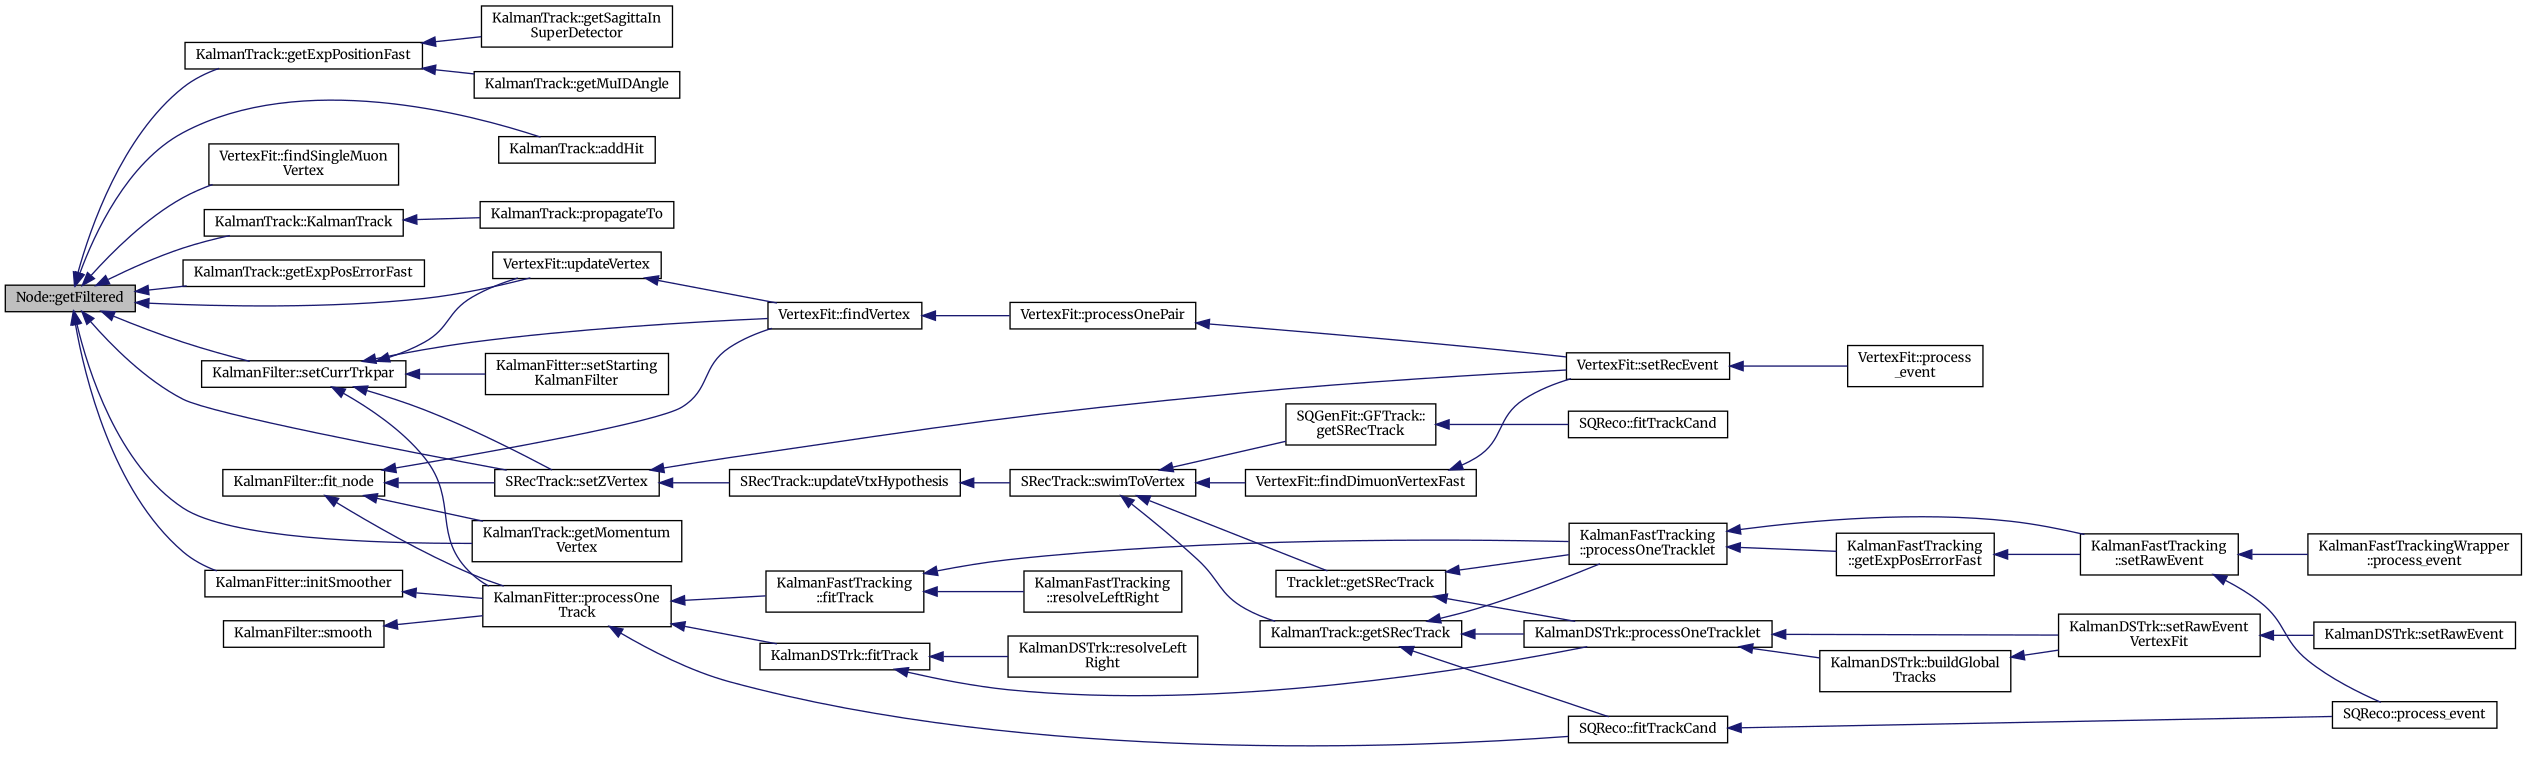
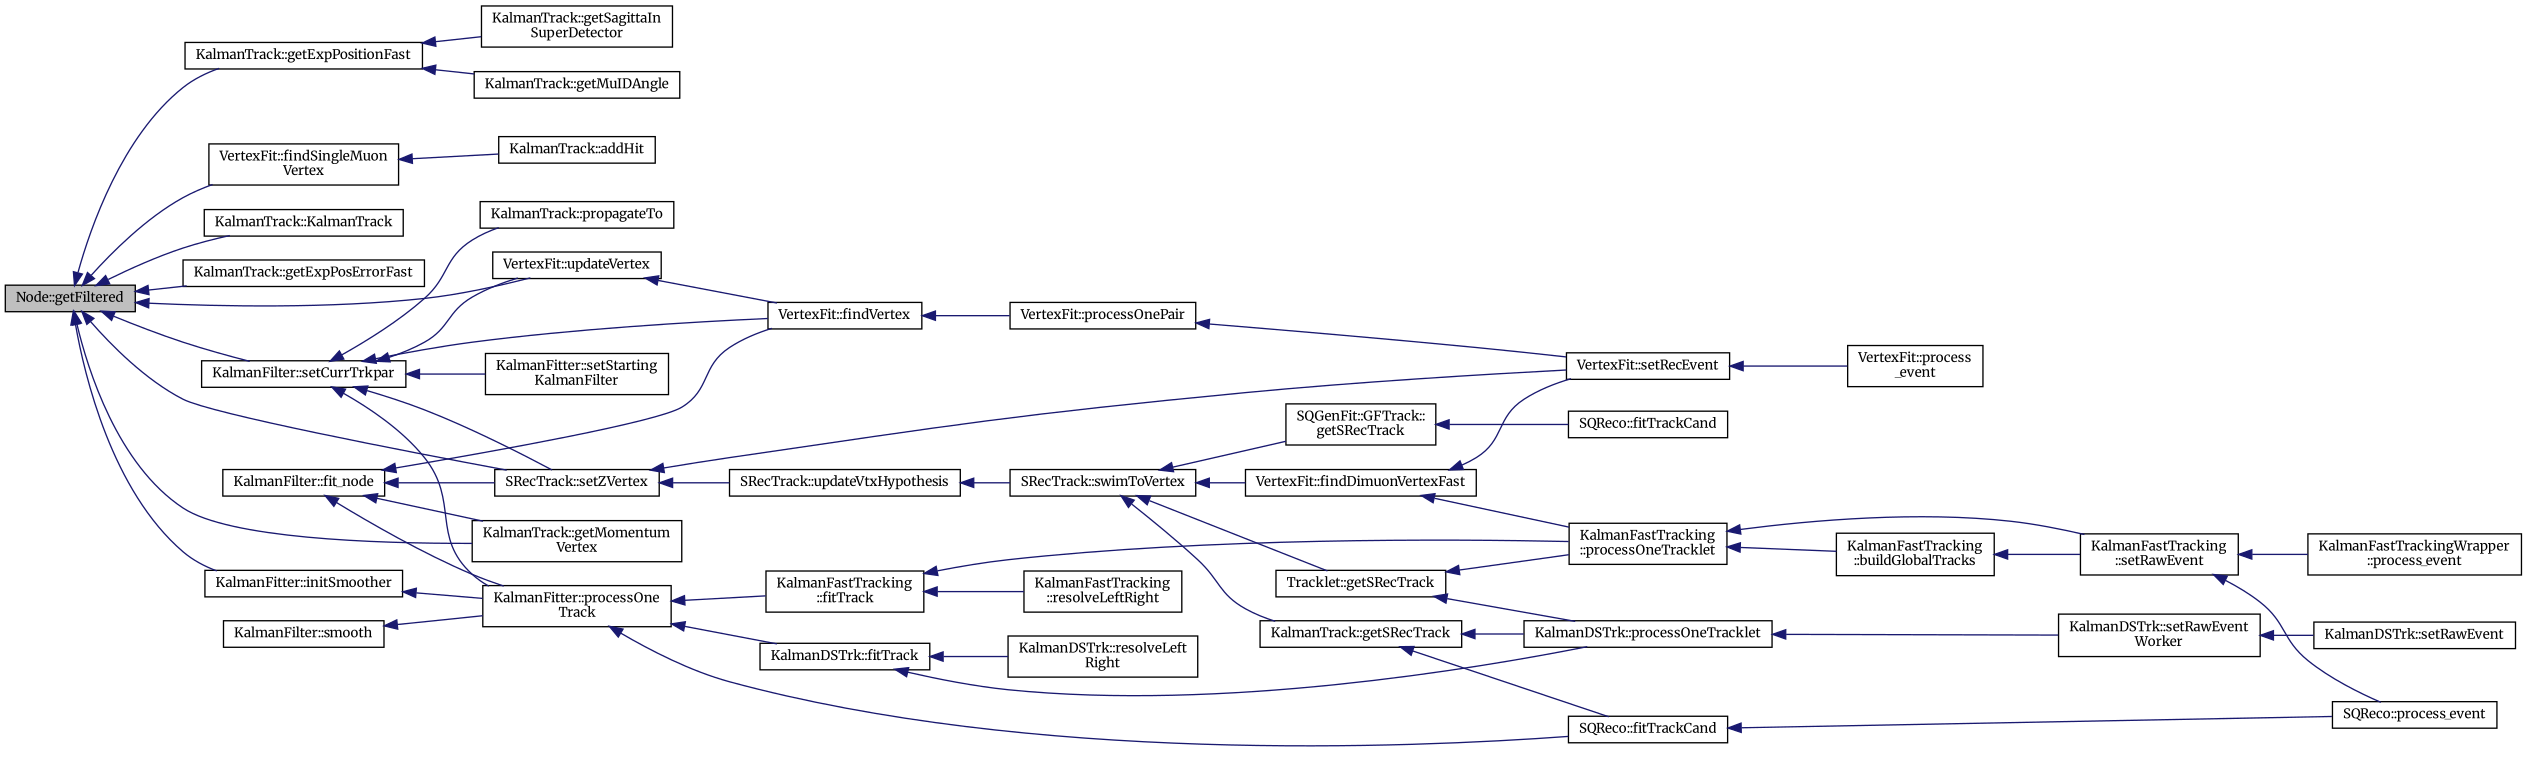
edge "KalmanTrack::addHit" -> "Node::getFiltered": now "KalmanTrack::addHit" -> "VertexFit::findSingleMuon Vertex"
edge "KalmanTrack::propagateTo" -> "KalmanTrack::KalmanTrack": now "KalmanTrack::propagateTo" -> "KalmanFilter::setCurrTrkpar"
node "KalmanFastTracking ::getExpPosErrorFast": label "KalmanFastTracking ::getExpPosErrorFast" -> "KalmanFastTracking ::buildGlobalTracks"
edge "KalmanFastTracking ::processOneTracklet" -> "KalmanTrack::getSRecTrack": now "KalmanFastTracking ::processOneTracklet" -> "VertexFit::findDimuonVertexFast"
node "KalmanDSTrk::setRawEvent VertexFit": label "KalmanDSTrk::setRawEvent VertexFit" -> "KalmanDSTrk::setRawEvent Worker"
node "KalmanDSTrk::buildGlobal Tracks": removed
